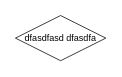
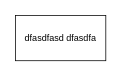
node "dfasdfasd dfasdfa": shape diamond -> rectangle
